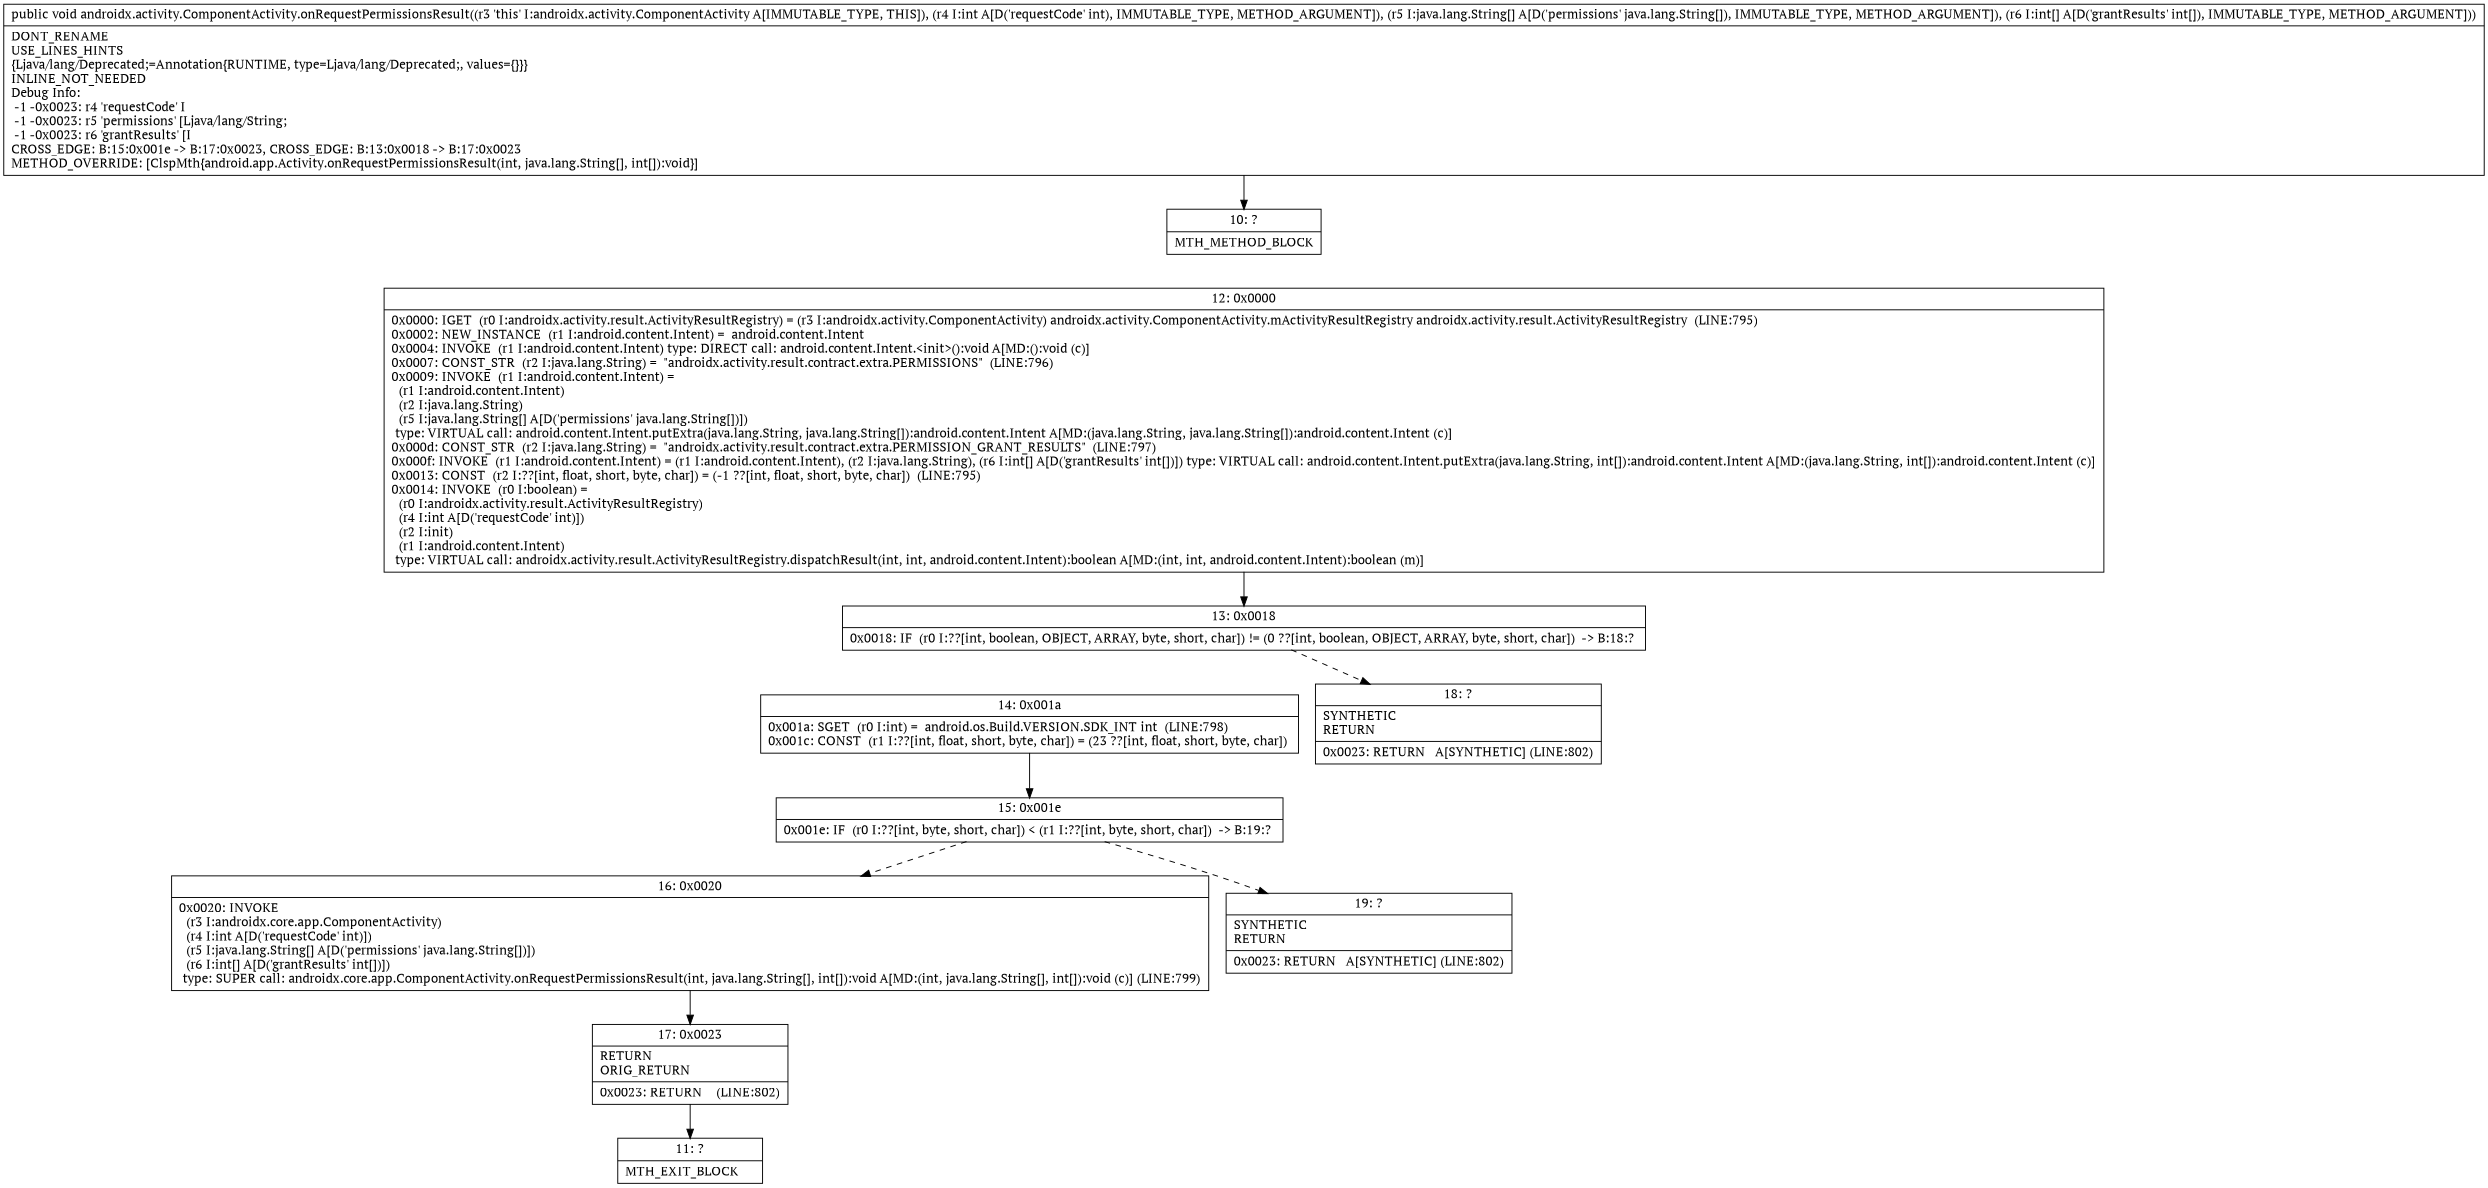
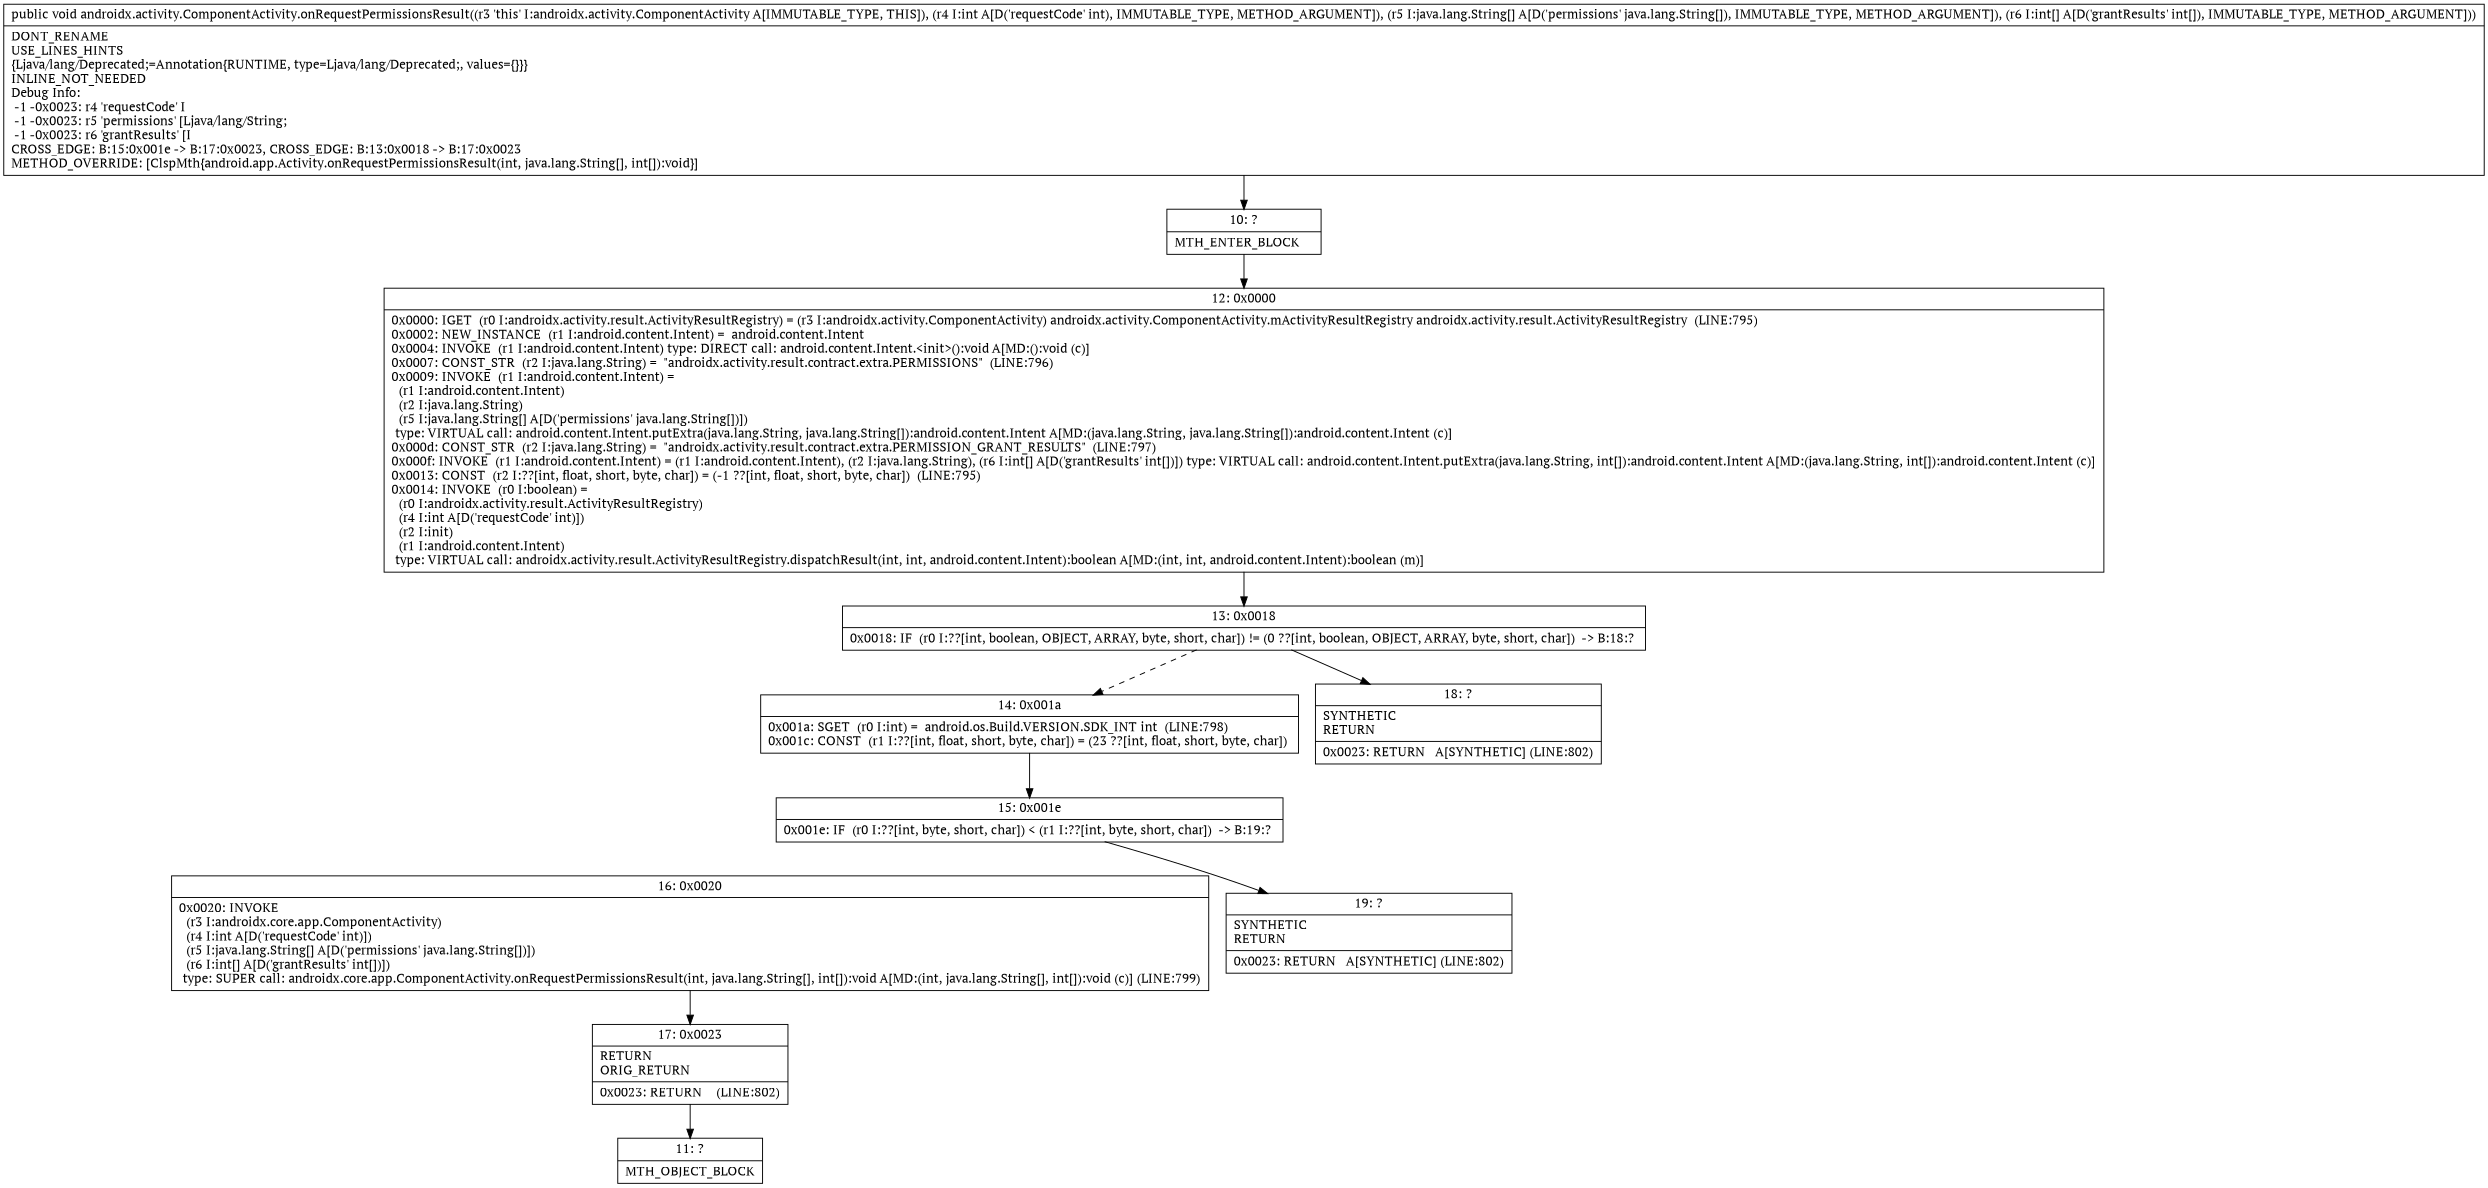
node "10: ?": text "MTH_METHOD_BLOCK" -> "MTH_ENTER_BLOCK"
edge "10: ?" -> "12: 0x0000": added
edge "13: 0x0018" -> "18: ?": style dashed -> solid
edge "13: 0x0018" -> "14: 0x001a": added
edge "15: 0x001e" -> "16: 0x0020": removed
edge "15: 0x001e" -> "19: ?": style dashed -> solid
node "11: ?": text "MTH_EXIT_BLOCK" -> "MTH_OBJECT_BLOCK"
